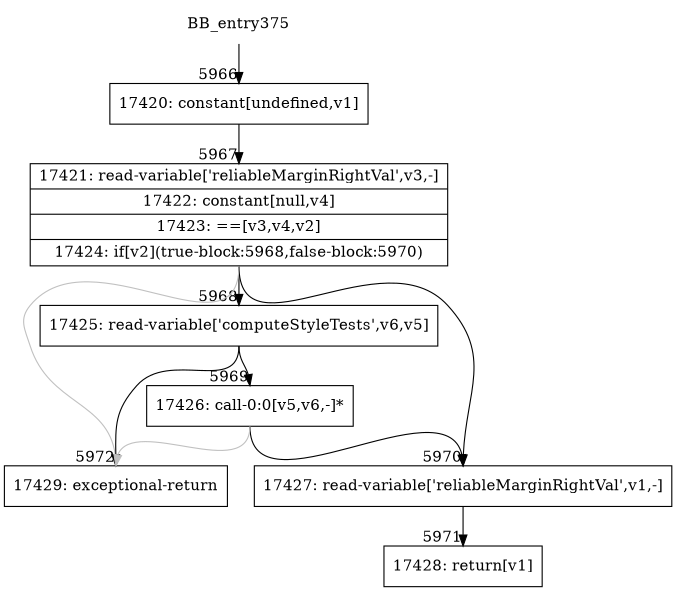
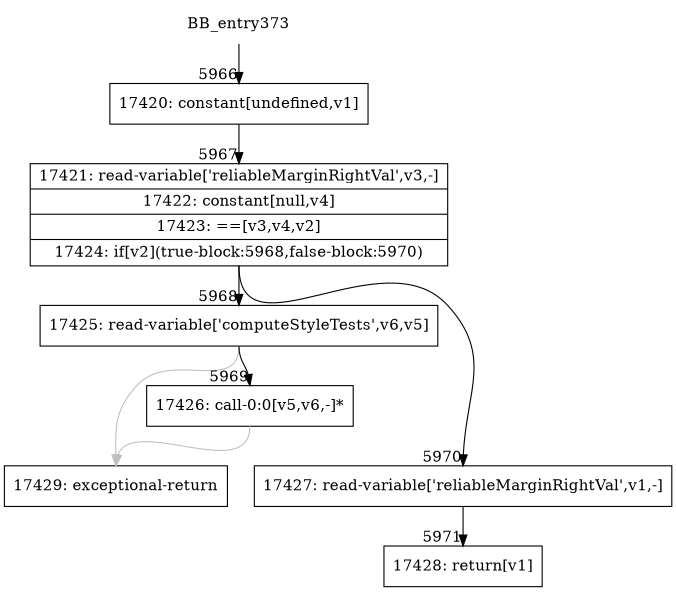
node "BB_entry375": label "BB_entry375" -> "BB_entry373"
edge "17421: read-variable['reliableMarginRightVal',v3,-]" -> "17429: exceptional-return": removed
edge "17425: read-variable['computeStyleTests',v6,v5]" -> "17429: exceptional-return": color black -> gray
edge "17426: call-0:0[v5,v6,-]*" -> "17427: read-variable['reliableMarginRightVal',v1,-]": removed
